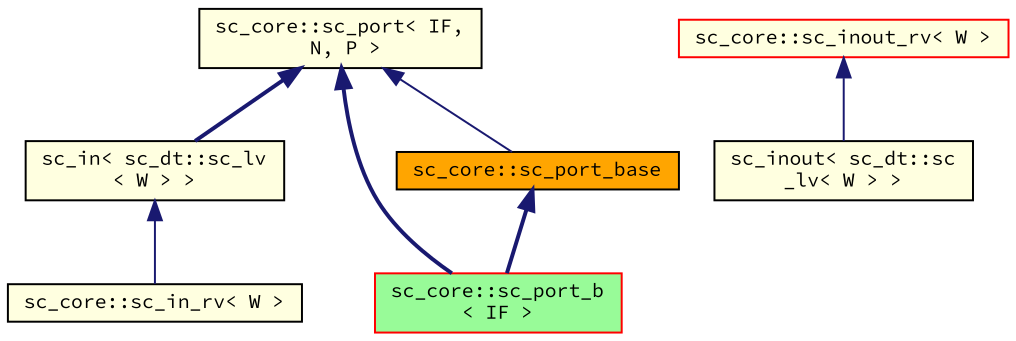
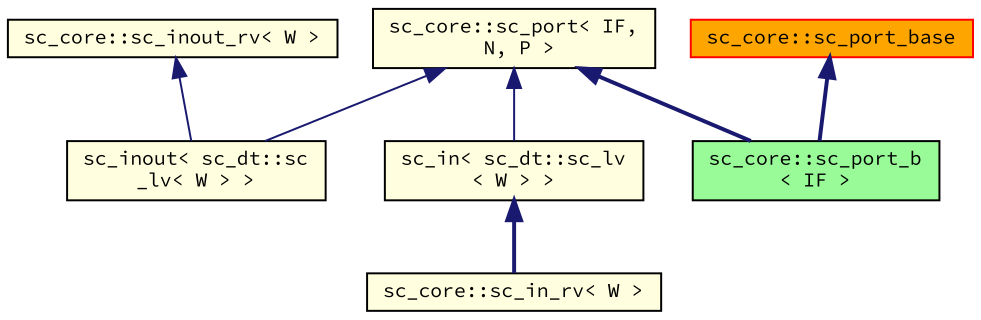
node "sc_core::sc_inout_rv< W >": color red -> black
edge "sc_in< sc_dt::sc_lv < W > >" -> "sc_core::sc_port< IF, N, P >": style bold -> solid
edge "sc_core::sc_port_base" -> "sc_core::sc_port< IF, N, P >": now "sc_inout< sc_dt::sc _lv< W > >" -> "sc_core::sc_port< IF, N, P >"
node "sc_core::sc_port_base": color black -> red
edge "sc_core::sc_in_rv< W >" -> "sc_in< sc_dt::sc_lv < W > >": style solid -> bold
node "sc_core::sc_port_b < IF >": color red -> black
